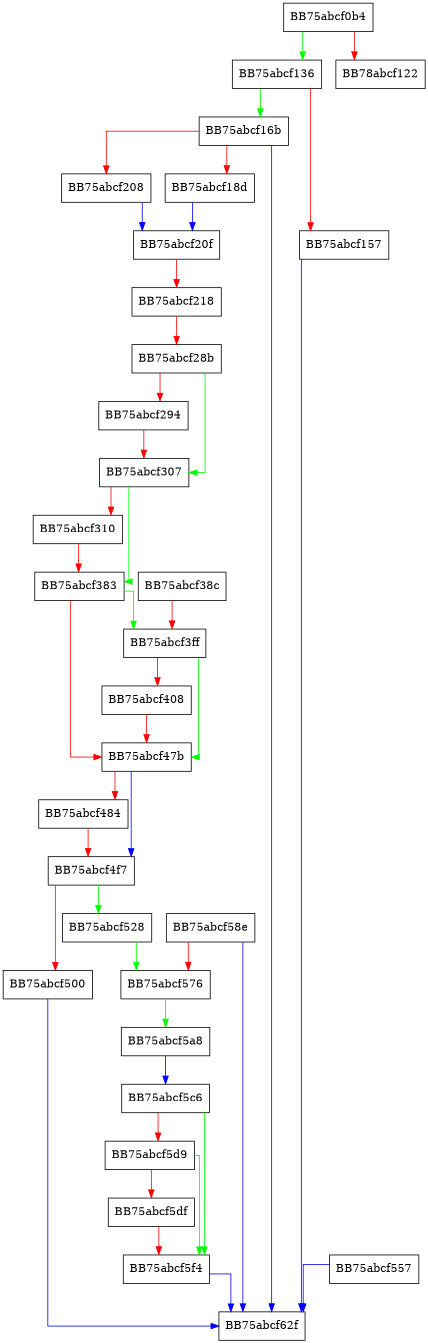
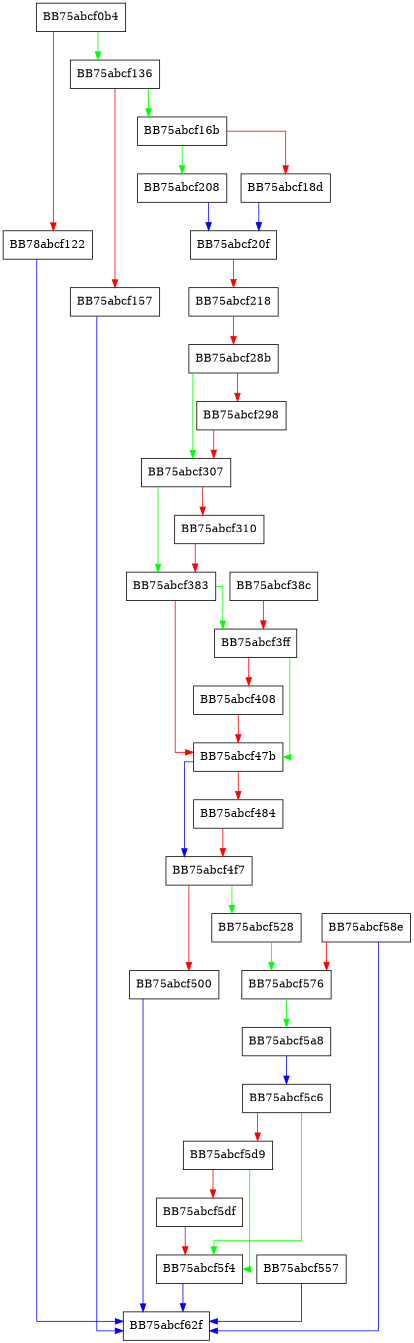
edge "BB75abcf16b" -> "BB75abcf208": color red -> green
node "BB75abcf294": label "BB75abcf294" -> "BB75abcf298"
edge "BB75abcf16b" -> "BB75abcf62f": now "BB78abcf122" -> "BB75abcf62f"
